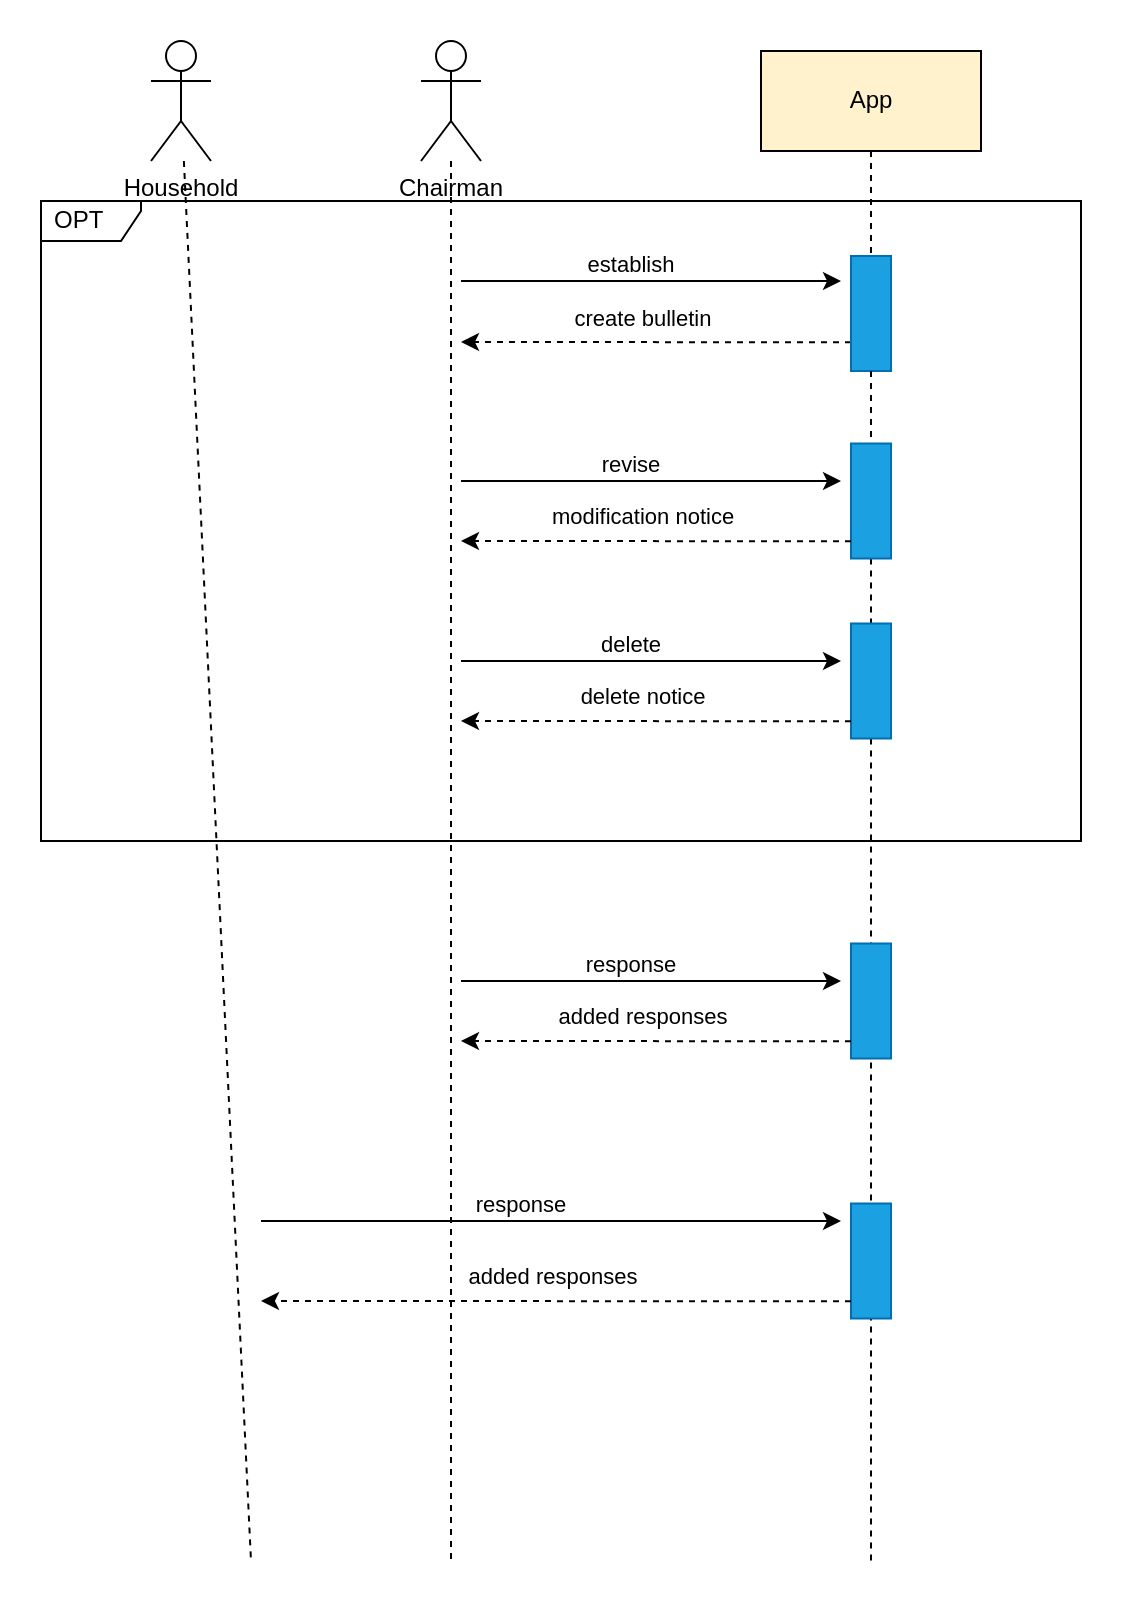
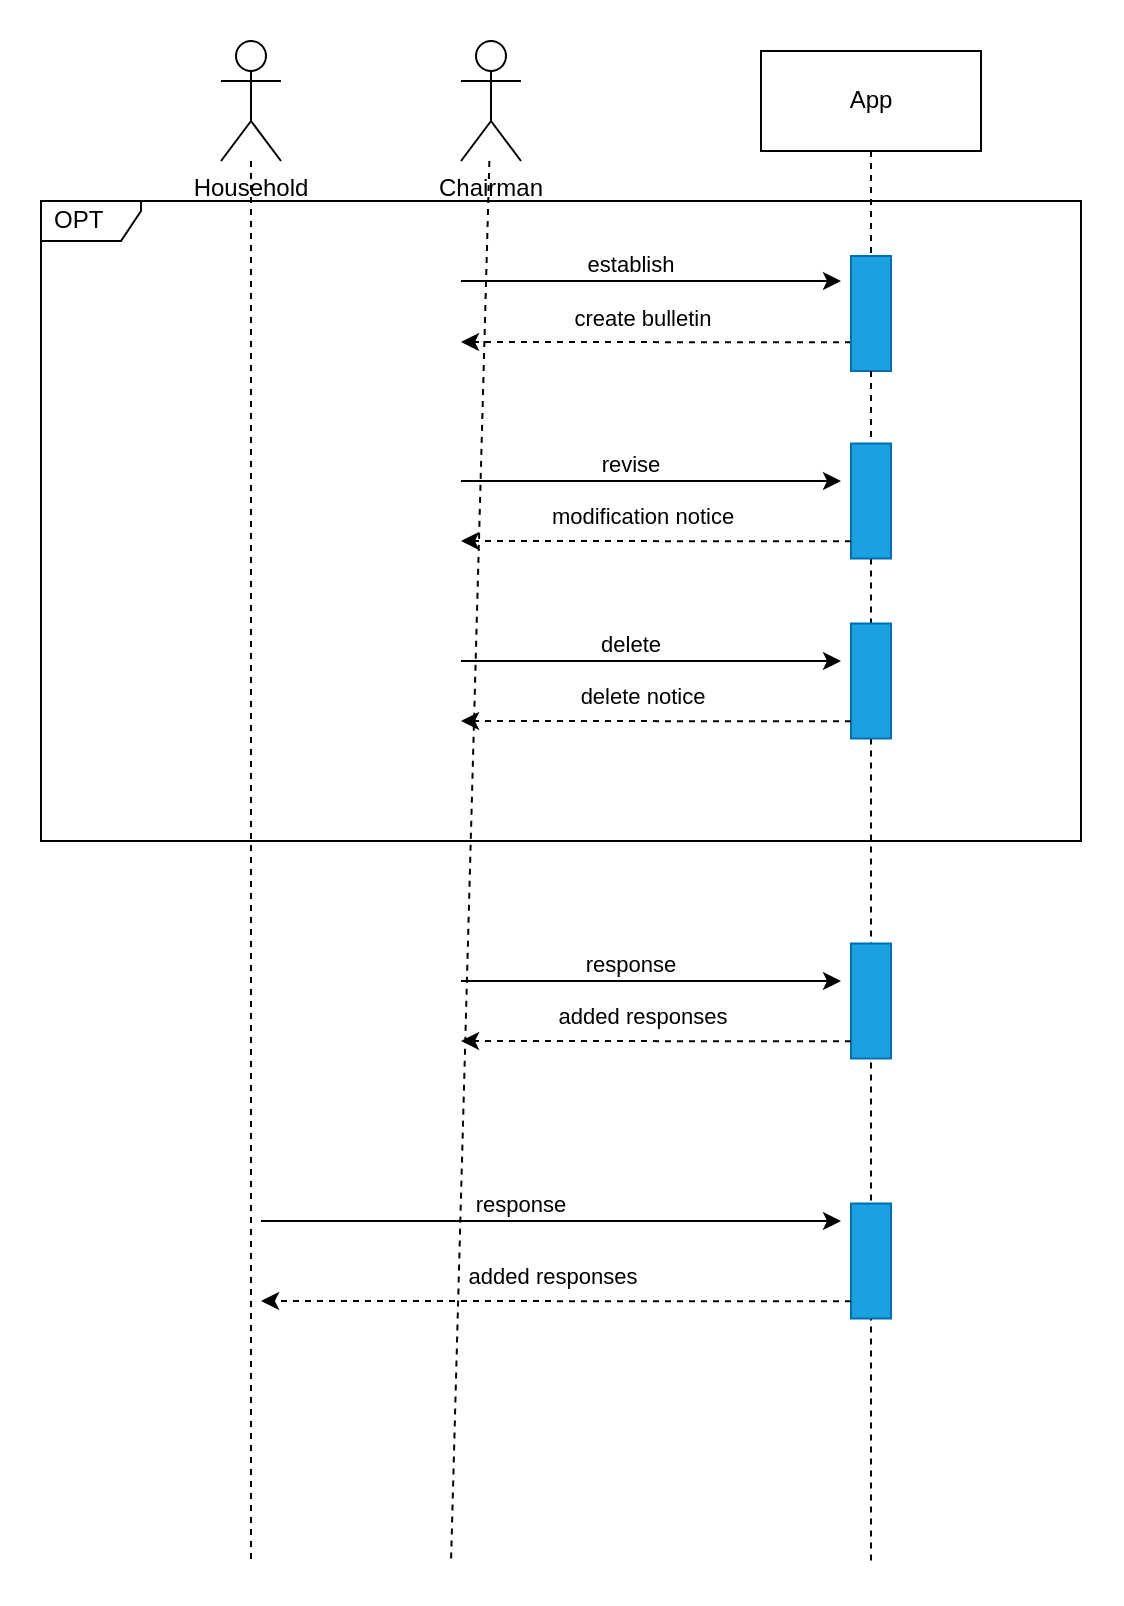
node "Household": moved (181, 101) -> (251, 101)
node "Chairman": moved (451, 101) -> (491, 101)
node "App": fillcolor #fff2cc -> #ffffff
